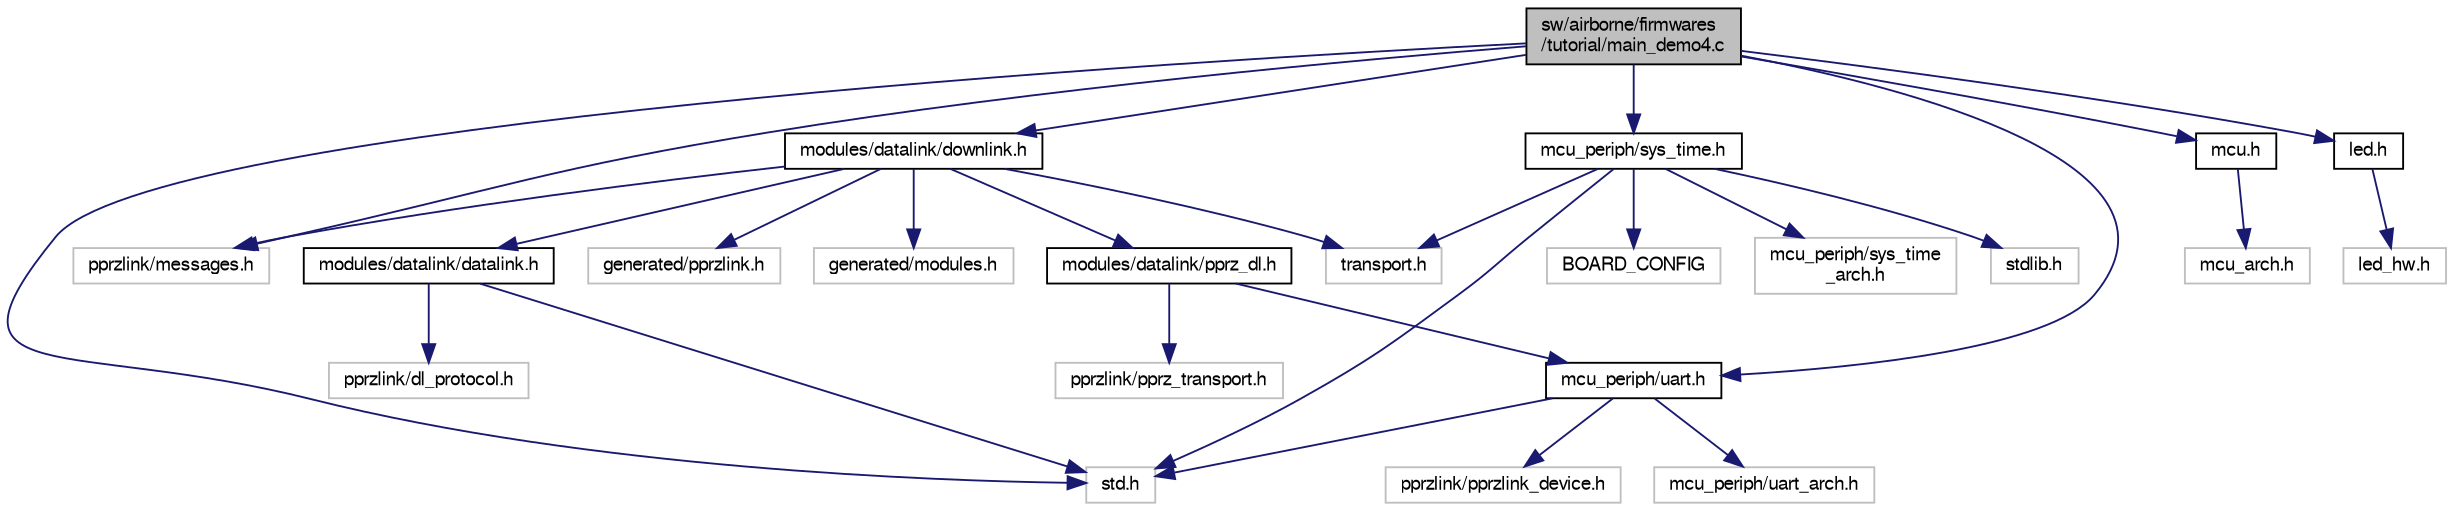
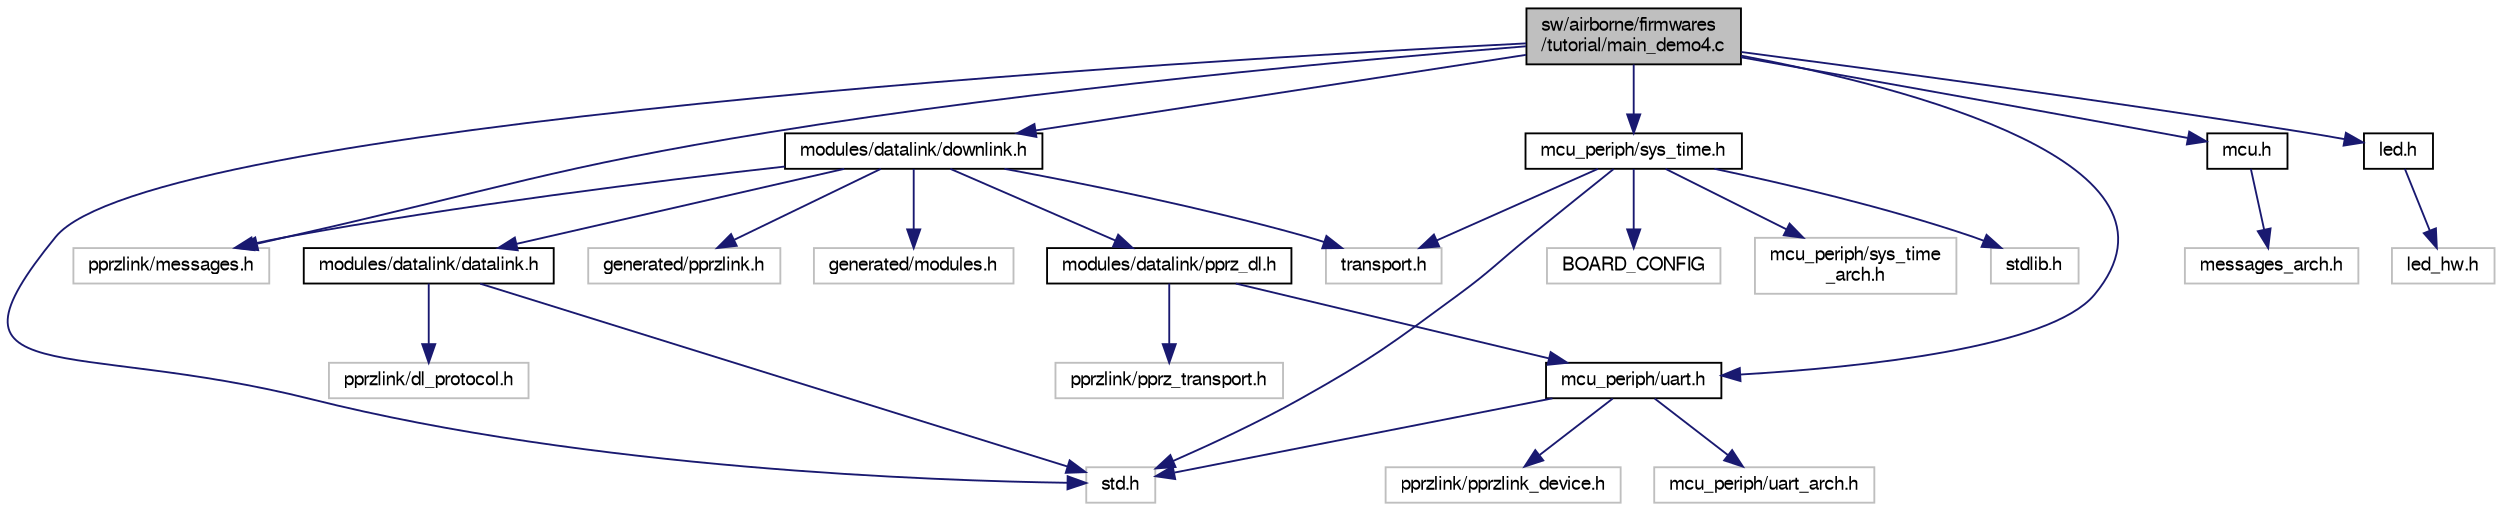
node "mcu_arch.h": label "mcu_arch.h" -> "messages_arch.h"
